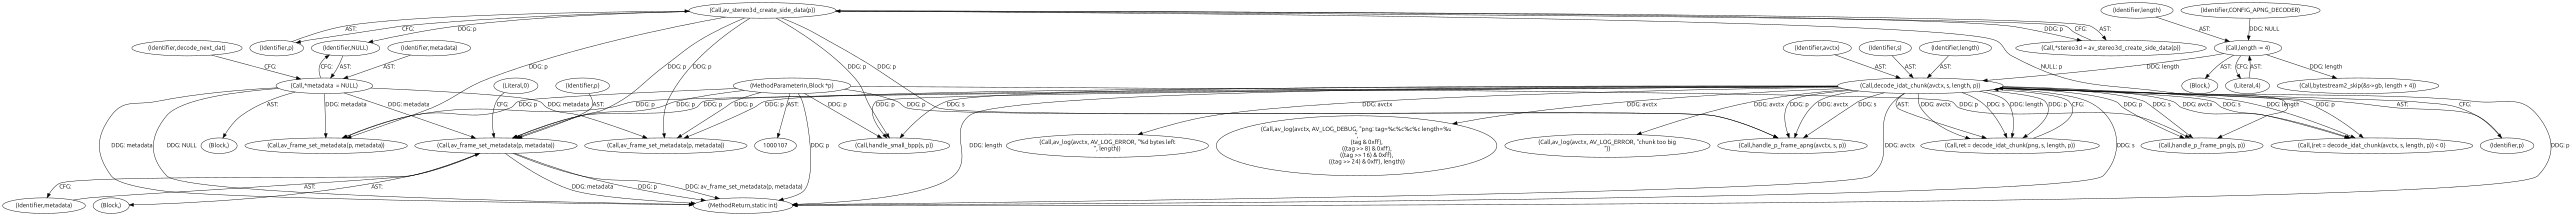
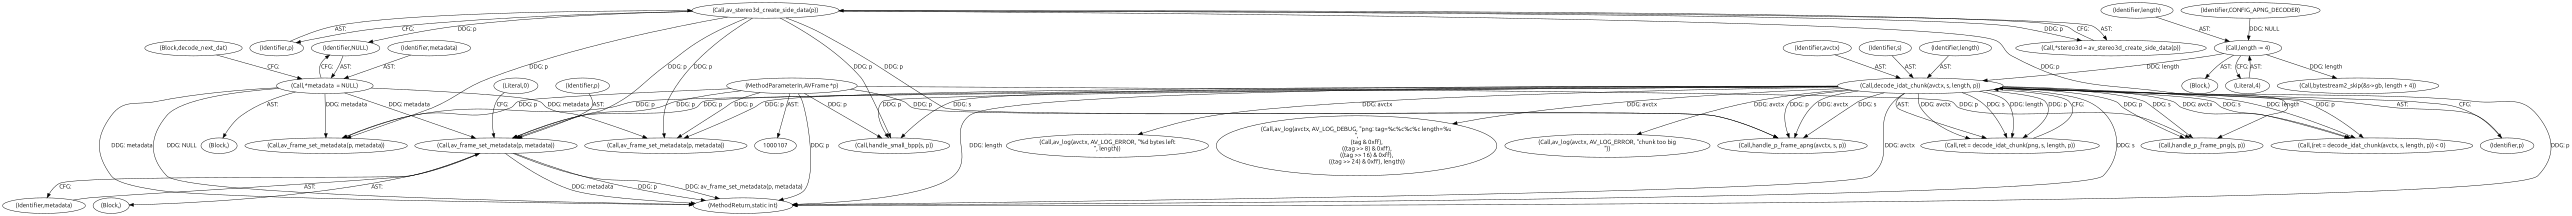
node "(Identifier,decode_next_dat)": label "(Identifier,decode_next_dat)" -> "(Block,decode_next_dat)"
edge "(Call,av_stereo3d_create_side_data(p))" -> "(Call,handle_p_frame_png(s, p))": label "NULL: p" -> "DDG: p"
node "(MethodParameterIn,Block *p)": label "(MethodParameterIn,Block *p)" -> "(MethodParameterIn,AVFrame *p)"
